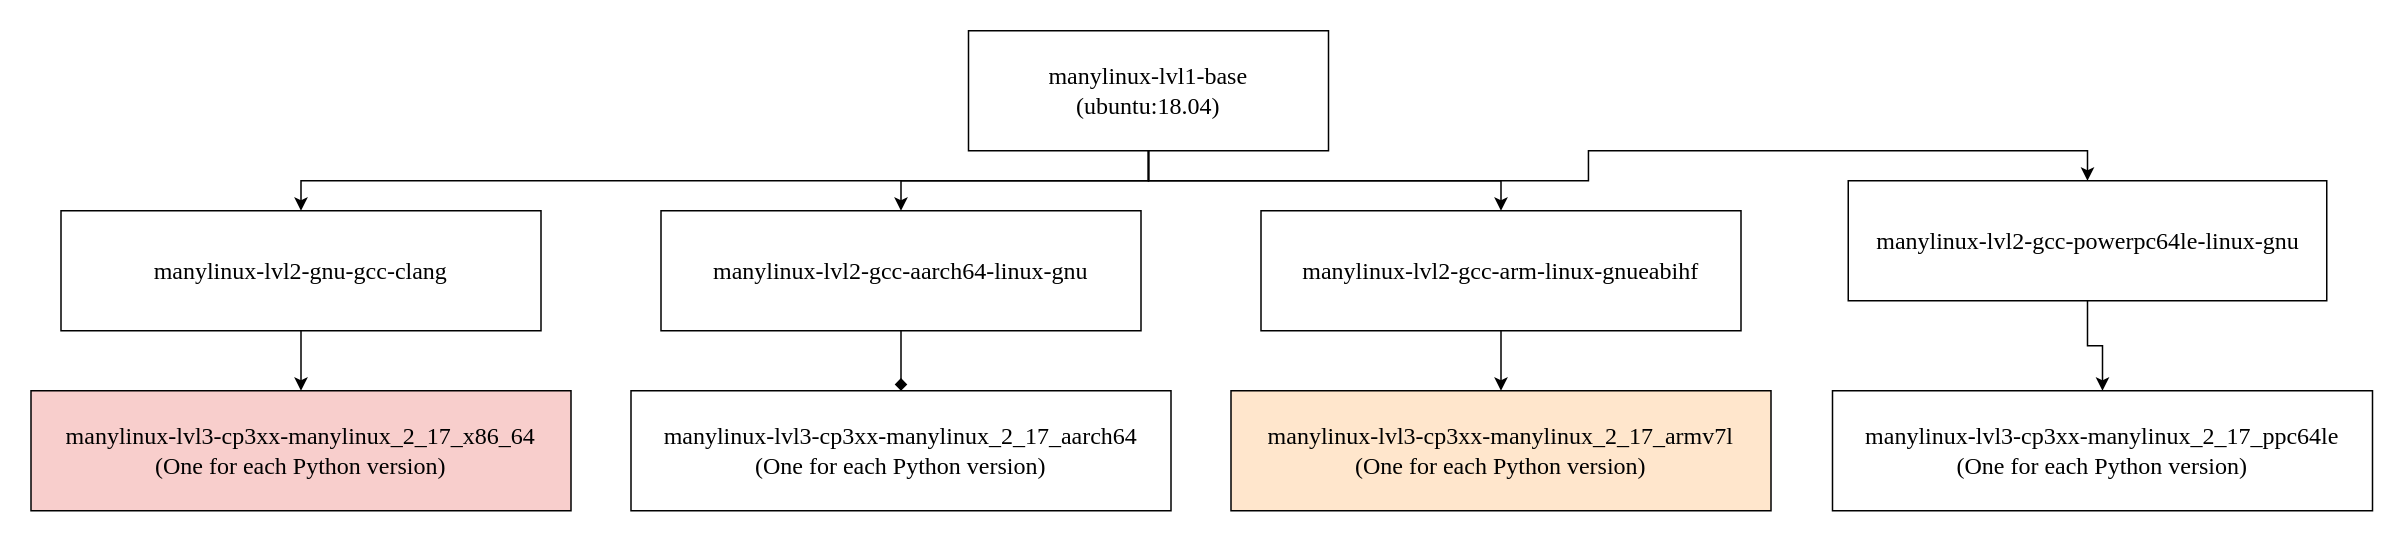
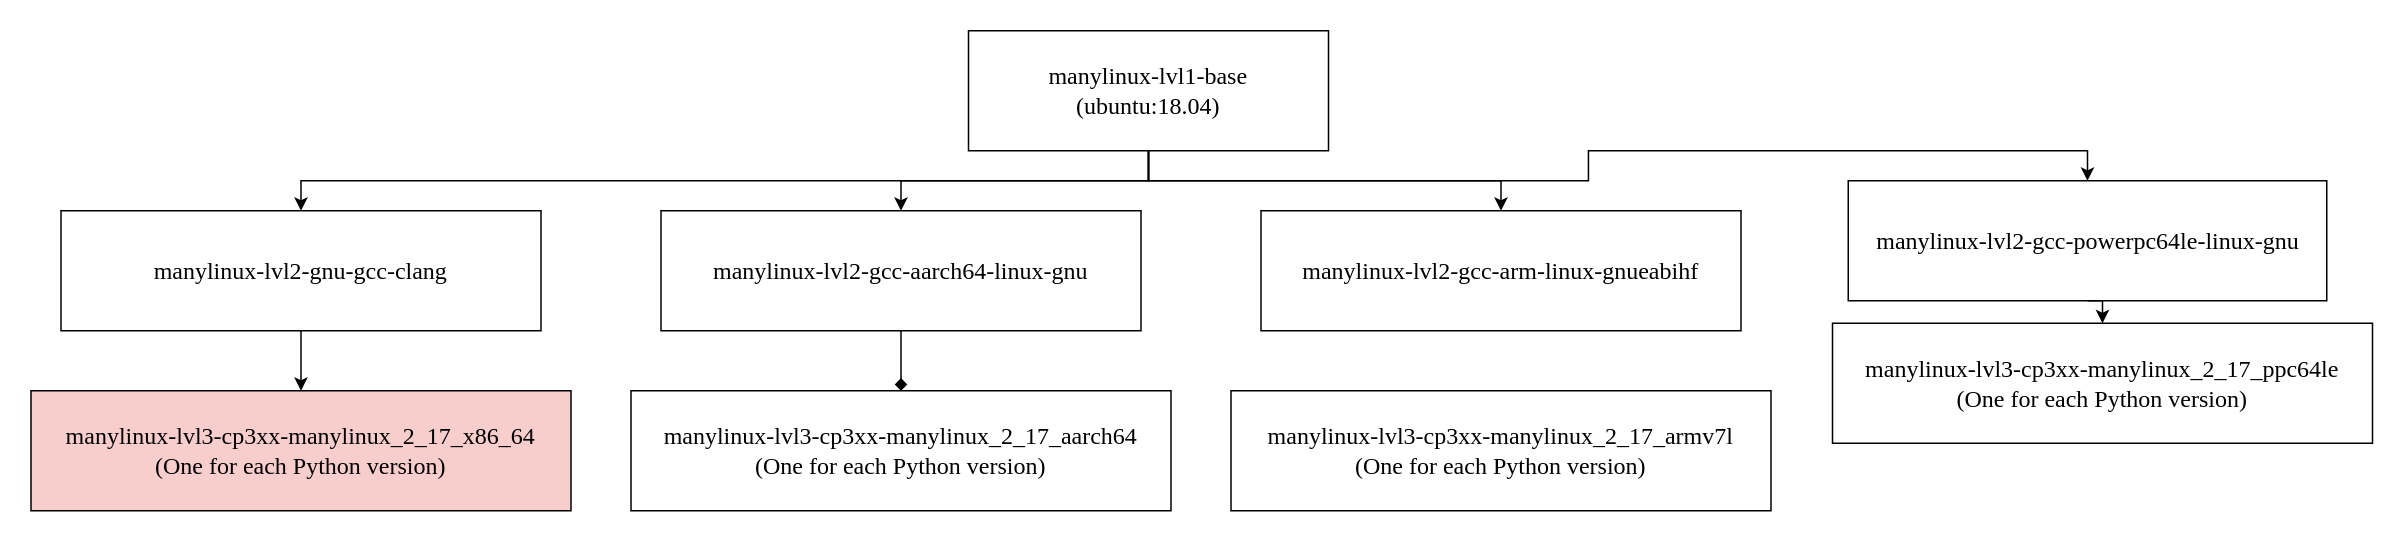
edge "manylinux-lvl2-gcc-arm-linux-gnueabihf" -> "manylinux-lvl3-cp3xx-manylinux_2_17_armv7l (One for each Python version)": removed
node "manylinux-lvl3-cp3xx-manylinux_2_17_armv7l (One for each Python version)": fillcolor #ffe6cc -> #ffffff
node "manylinux-lvl3-cp3xx-manylinux_2_17_ppc64le (One for each Python version)": moved (2102, 451) -> (2102, 383)
